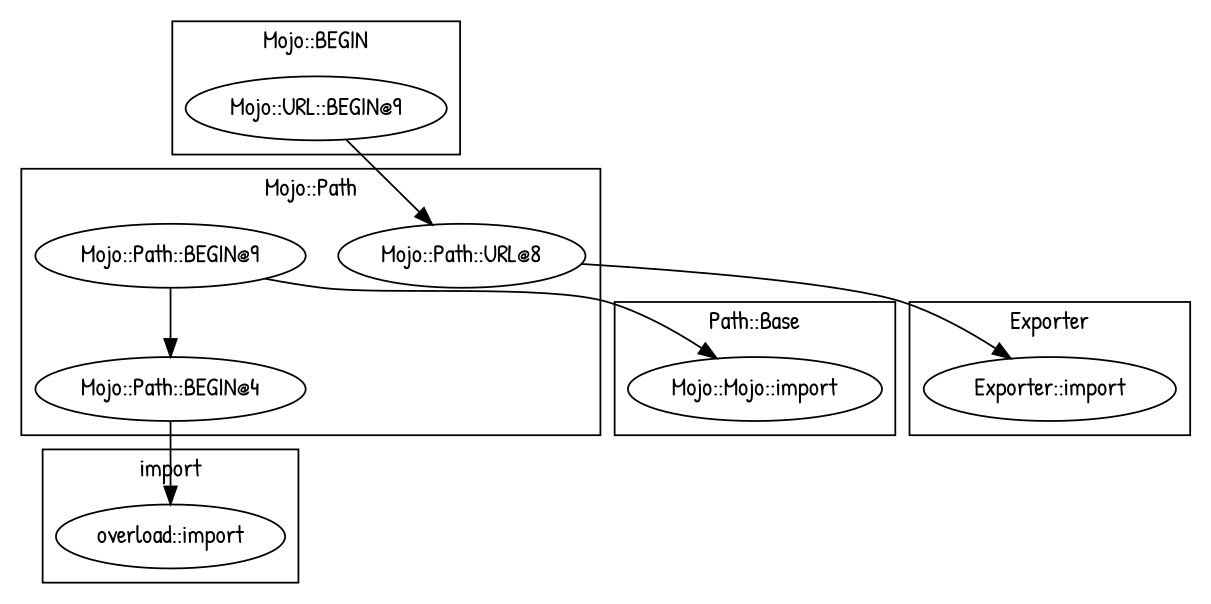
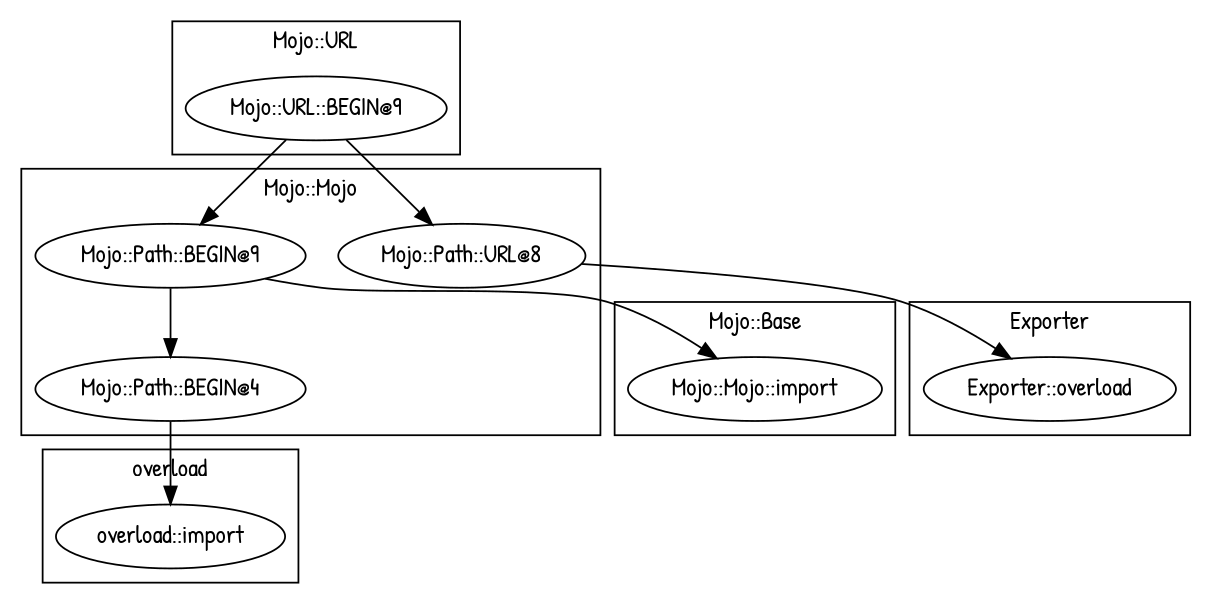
cluster "Mojo::BEGIN": label "Mojo::BEGIN" -> "Mojo::URL"
edge "Mojo::URL::BEGIN@9" -> "Mojo::Path::BEGIN@9": added
cluster "Mojo::Path": label "Mojo::Path" -> "Mojo::Mojo"
cluster "Path::Base": label "Path::Base" -> "Mojo::Base"
node "Exporter::import": label "Exporter::import" -> "Exporter::overload"
cluster "import": label "import" -> "overload"
